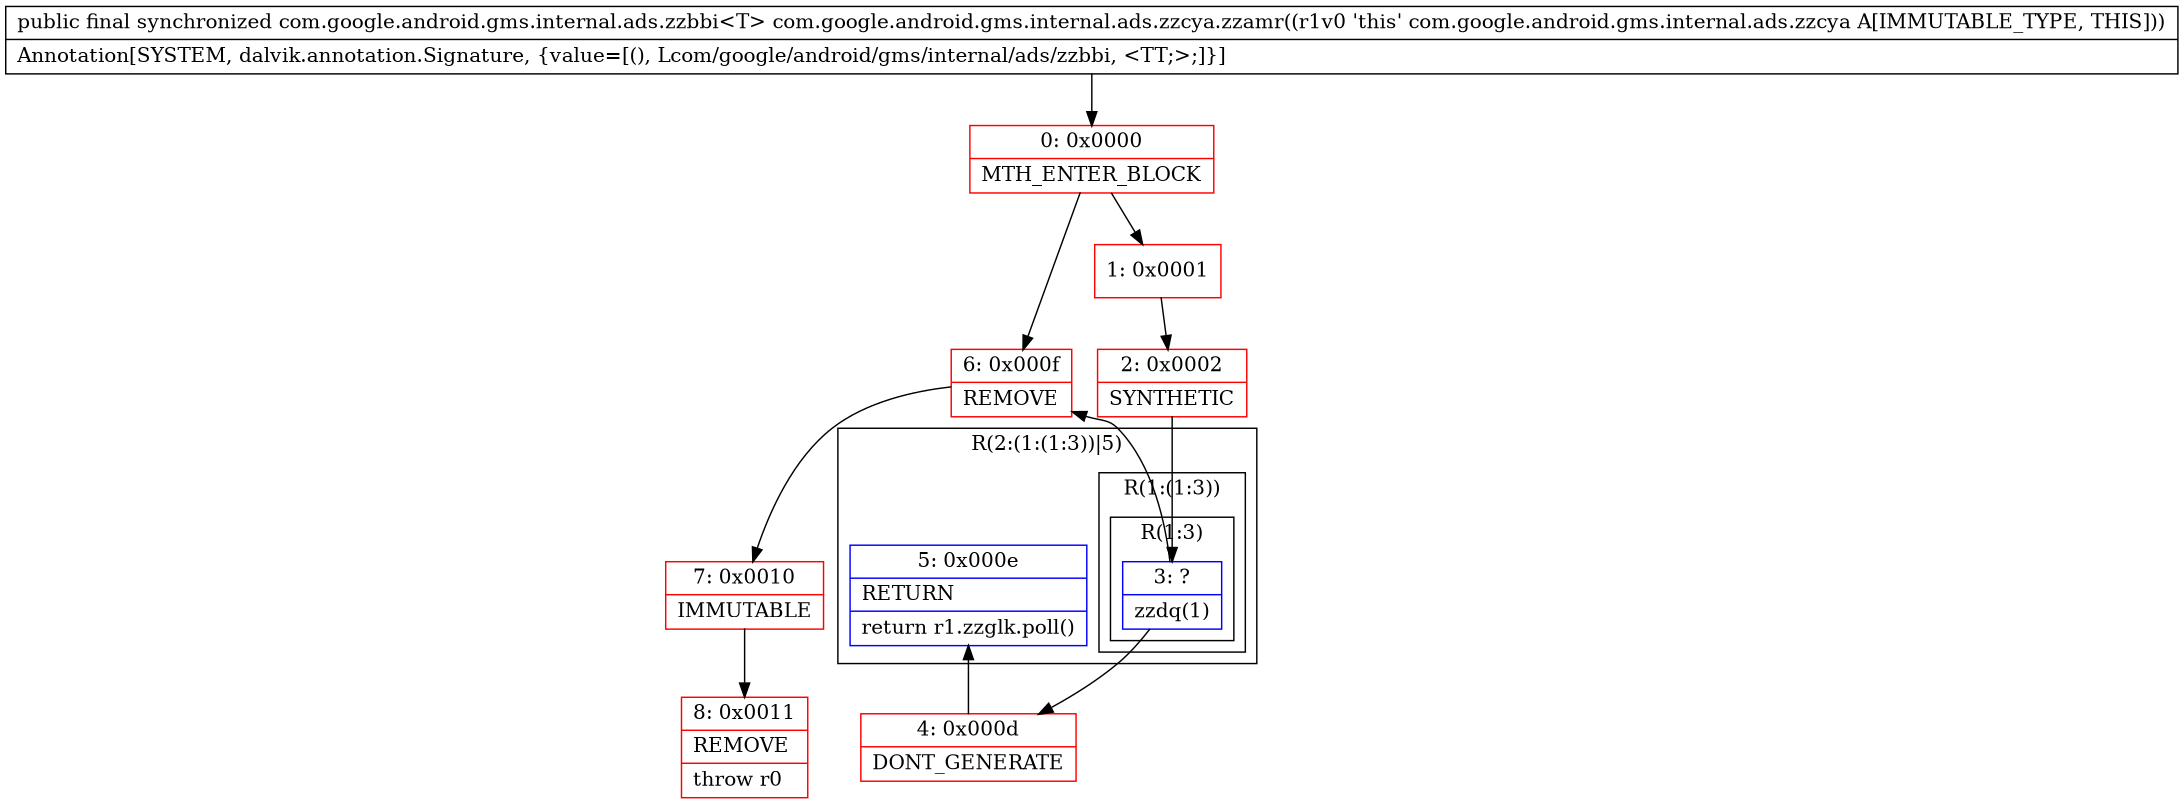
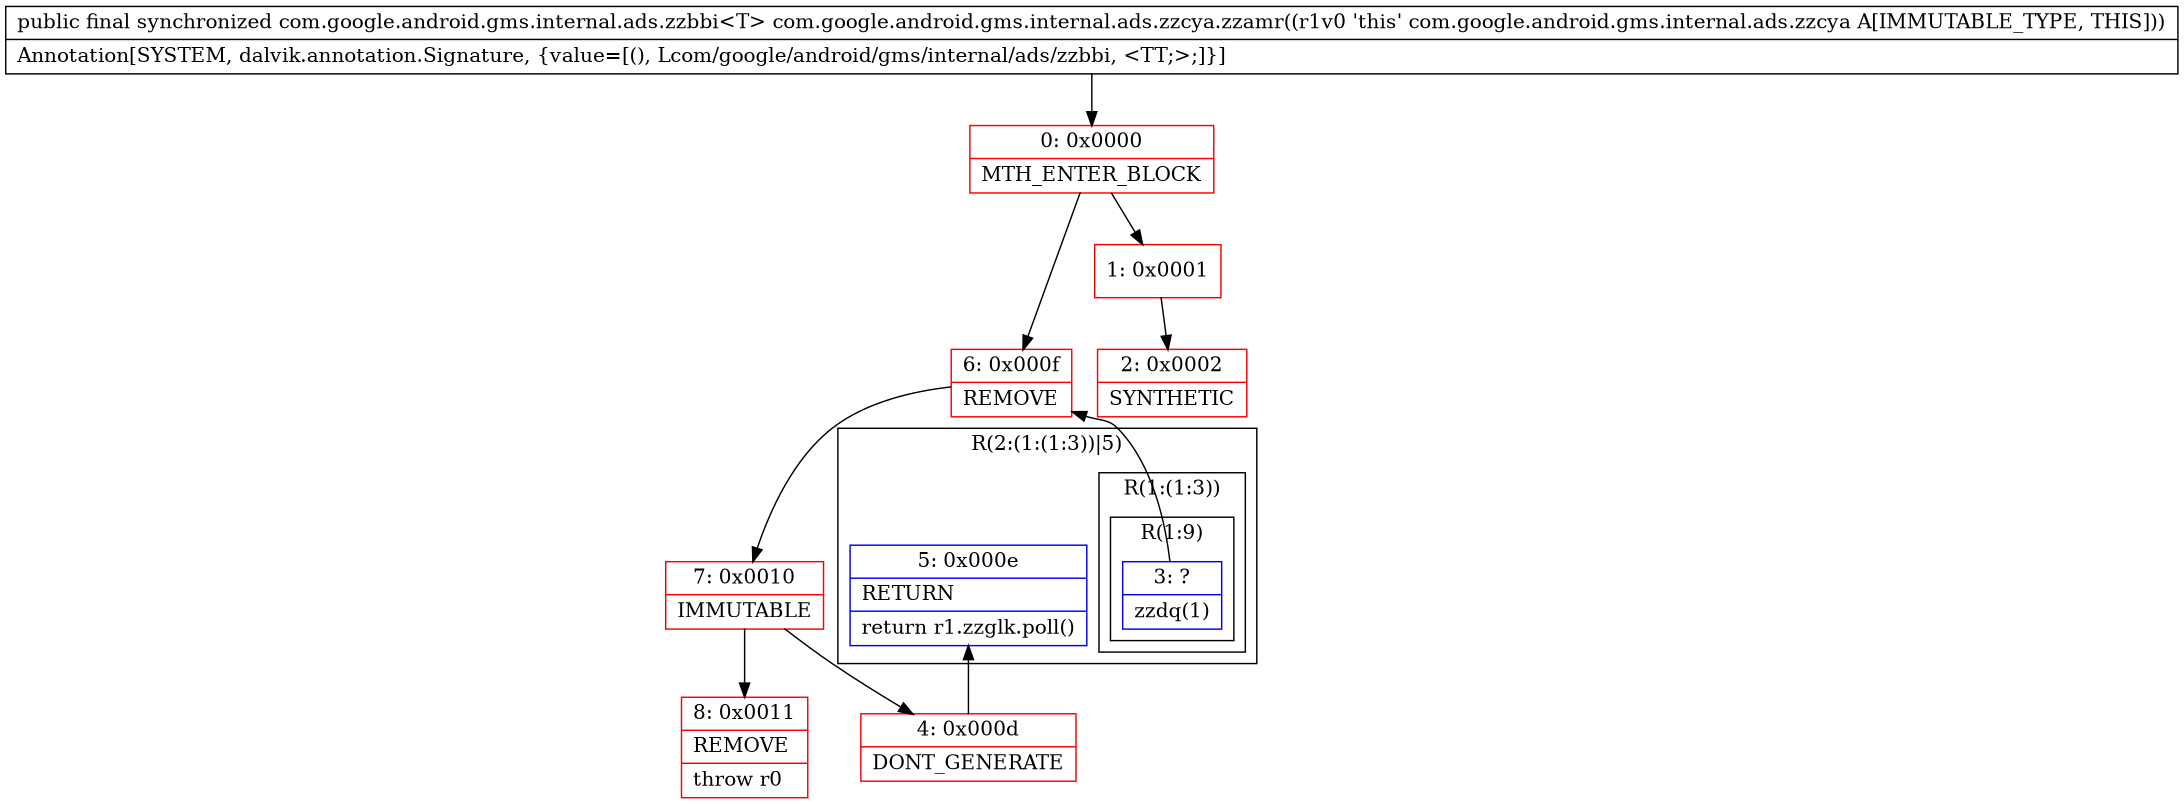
edge "2: 0x0002" -> "3: ?": removed
cluster "R(1:3)": label "R(1:3)" -> "R(1:9)"
edge "3: ?" -> "4: 0x000d": now "7: 0x0010" -> "4: 0x000d"
